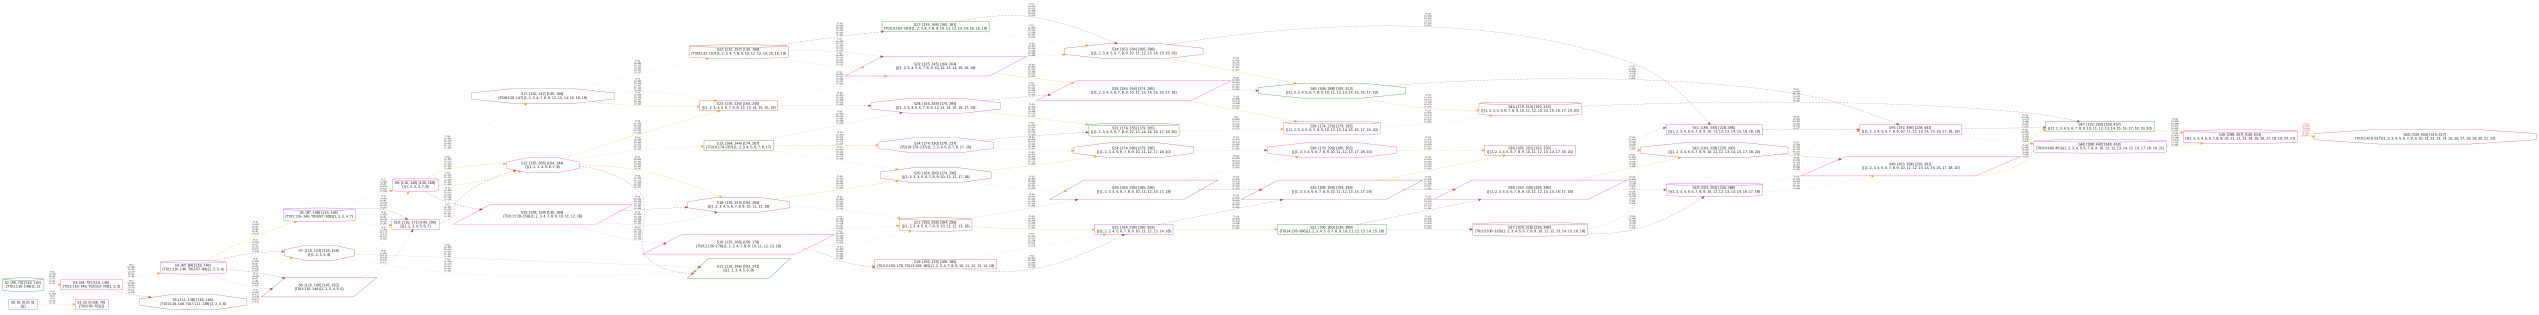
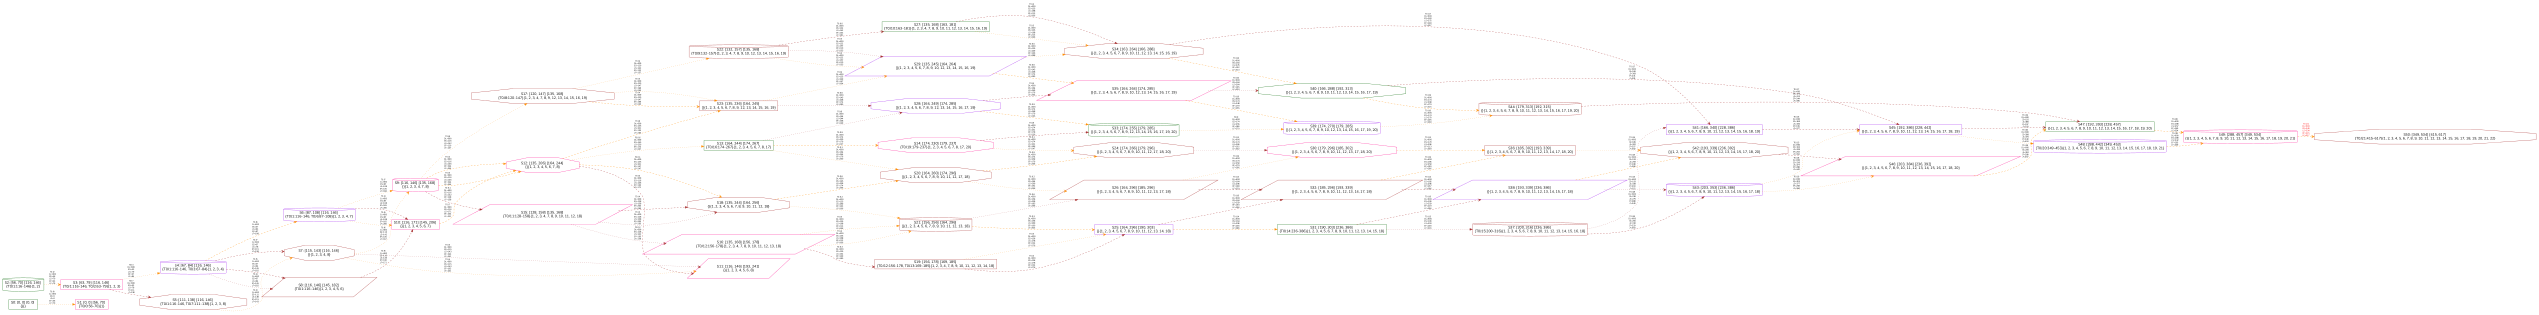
edge "S10: [116, 171] [145, 206] {}{1, 2, 3, 4, 5, 6, 7}" -> "S12: [135, 206] [164, 244] {}{1, 2, 3, 4, 5, 6, 7, 8}": color brown -> darkorange
edge "S7: [115, 143] [116, 146] {}{1, 2, 3, 4, 8}" -> "S9: [116, 146] [135, 168] {}{1, 2, 3, 4, 7, 8}": arrowhead normal -> vee
edge "S8: [116, 146] [145, 182] {T0J1:116-146}{1, 2, 3, 4, 5, 6}" -> "S10: [116, 171] [145, 206] {}{1, 2, 3, 4, 5, 6, 7}": style dotted -> dashed
node "S11: [116, 146] [193, 241] {}{1, 2, 3, 4, 5, 6, 8}": color darkgreen -> deeppink
node "S0: [0, 0] [0, 0] {}{}": color deeppink -> darkgreen
edge "S0: [0, 0] [0, 0] {}{}" -> "S1: [0, 0] [56, 70] {T0J0:56-70}{1}": arrowhead vee -> normal
